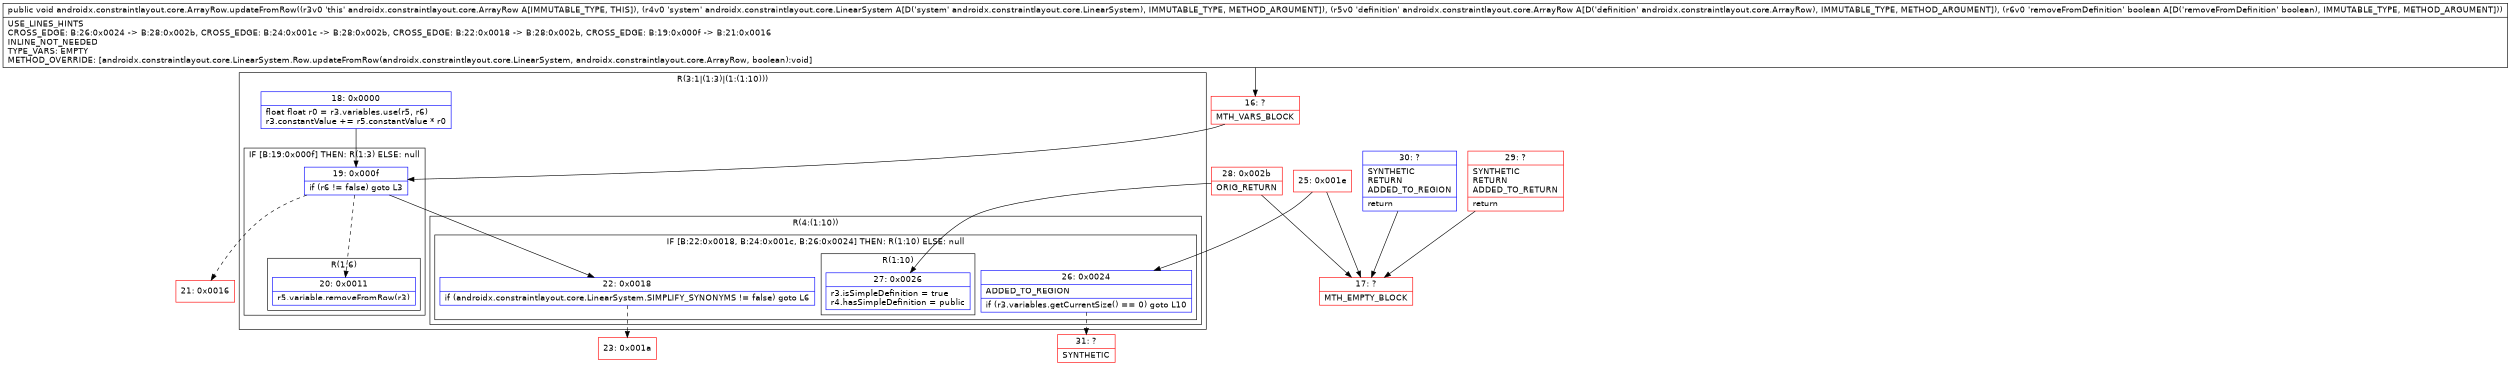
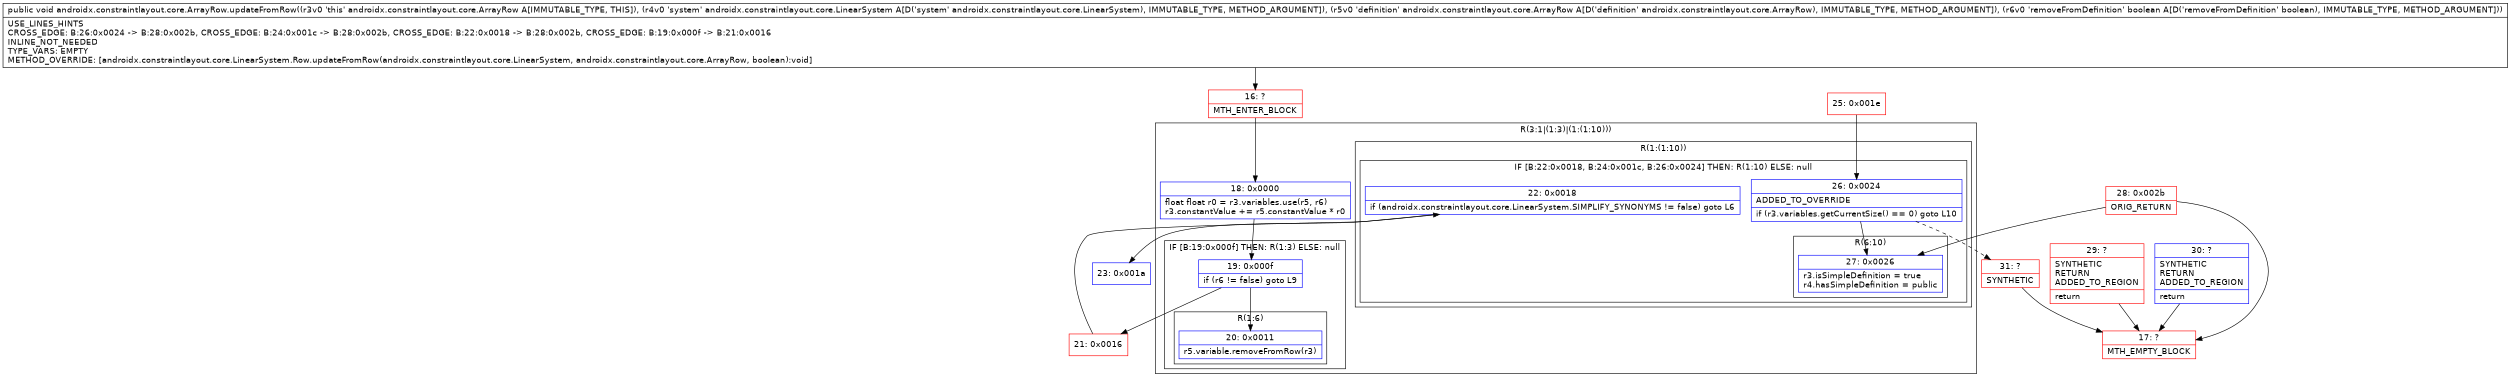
node "16: ?": text "MTH_VARS_BLOCK" -> "MTH_ENTER_BLOCK"
edge "16: ?" -> "19: 0x000f": now "16: ?" -> "18: 0x0000"
node "19: 0x000f": text "if (r6 != false) goto L3" -> "if (r6 != false) goto L9"
node "29: ?": text "ADDED_TO_RETURN" -> "ADDED_TO_REGION"
cluster "R(4:(1:10))": label "R(4:(1:10))" -> "R(1:(1:10))"
edge "19: 0x000f" -> "21: 0x0016": style dashed -> solid
edge "19: 0x000f" -> "22: 0x0018": now "21: 0x0016" -> "22: 0x0018"
edge "25: 0x001e" -> "17: ?": now "31: ?" -> "17: ?"
edge "19: 0x000f" -> "20: 0x0011": style dashed -> solid
edge "26: 0x0024" -> "27: 0x0026": added
cluster "R(1:10)": label "R(1:10)" -> "R(6:10)"
node "26: 0x0024": text "ADDED_TO_REGION" -> "ADDED_TO_OVERRIDE"
edge "22: 0x0018" -> "23: 0x001a": style dashed -> solid
node "23: 0x001a": color red -> blue
